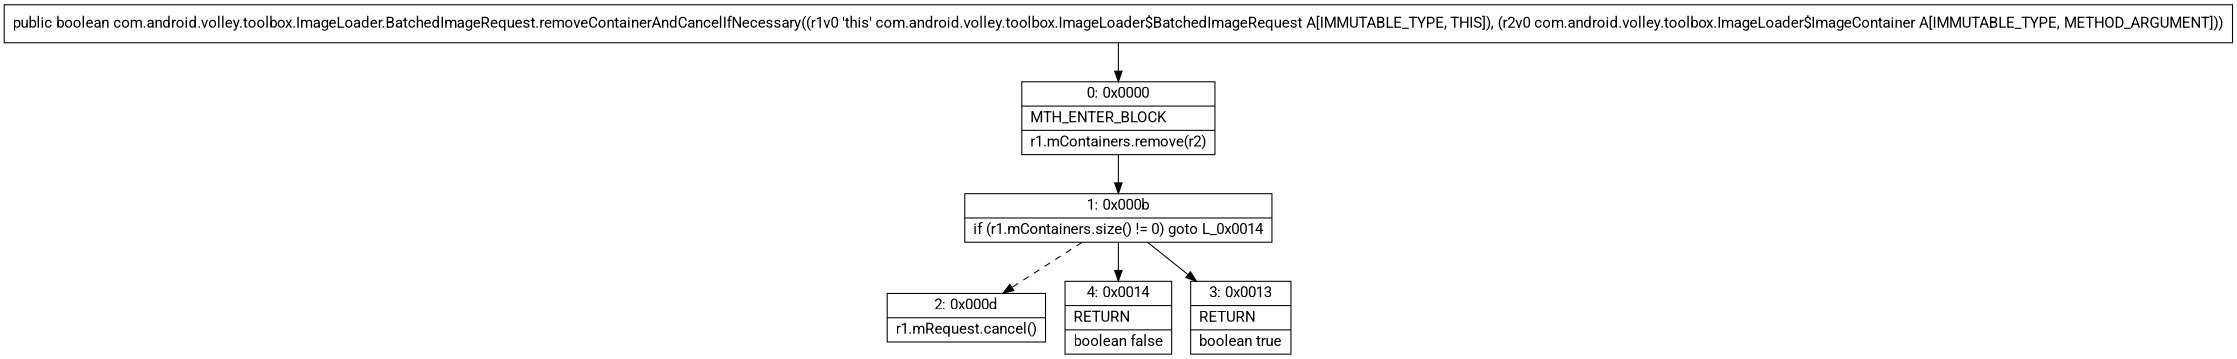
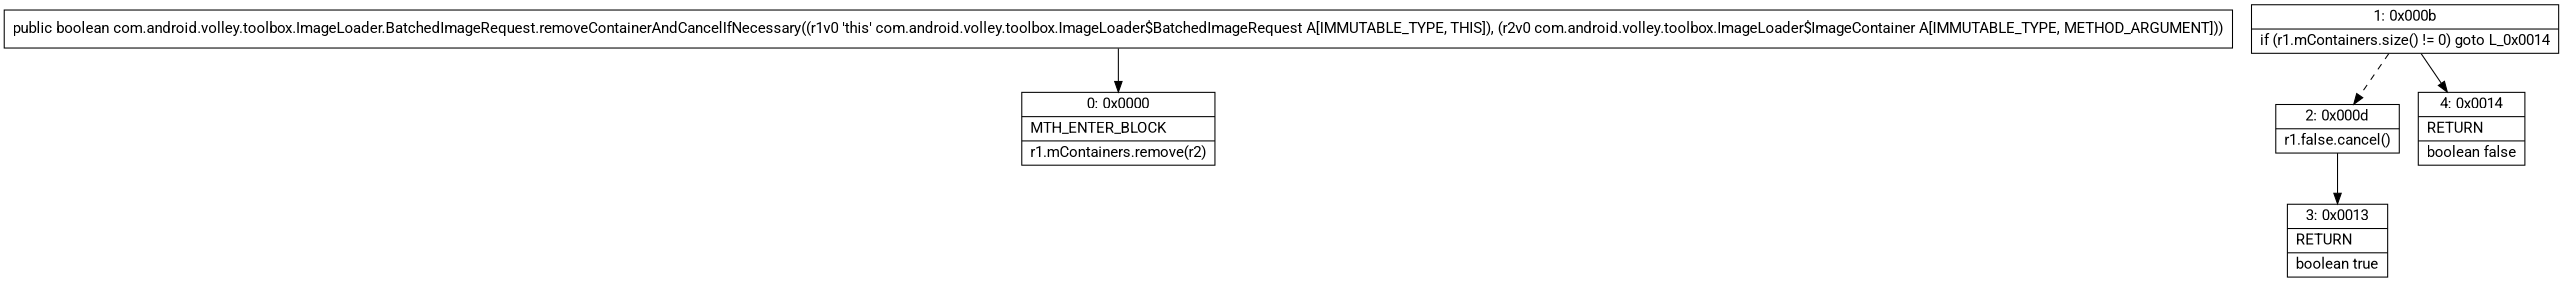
edge "0: 0x0000" -> "1: 0x000b": removed
edge "1: 0x000b" -> "3: 0x0013": now "2: 0x000d" -> "3: 0x0013"
node "2: 0x000d": text "r1.mRequest.cancel()" -> "r1.false.cancel()"
